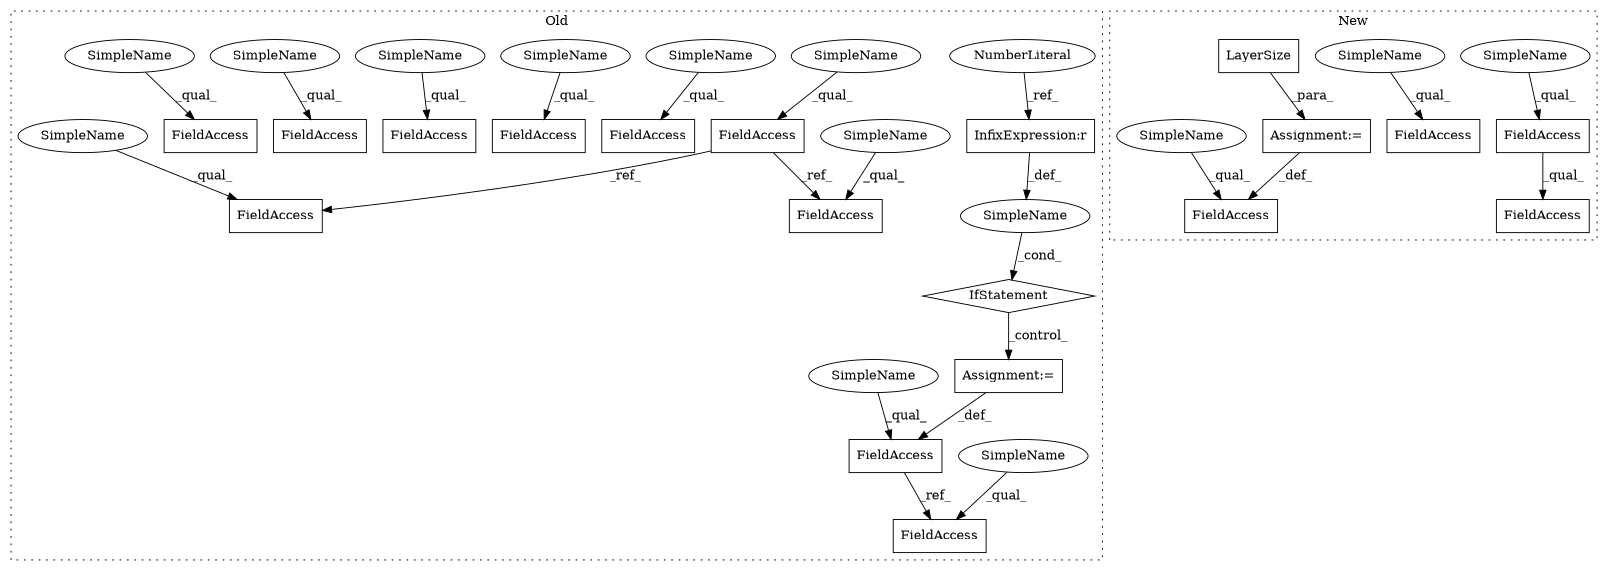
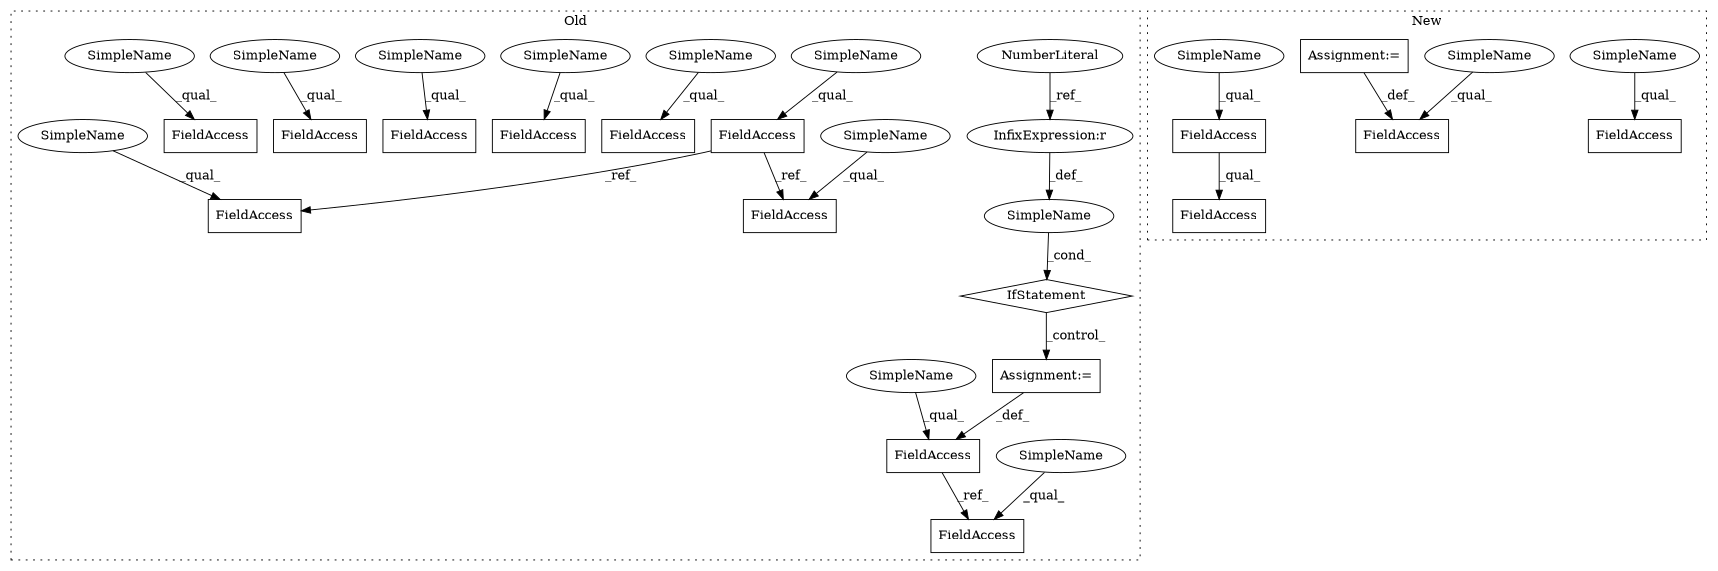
node "LayerSize": removed
node "InfixExpression:r": shape box -> ellipse
